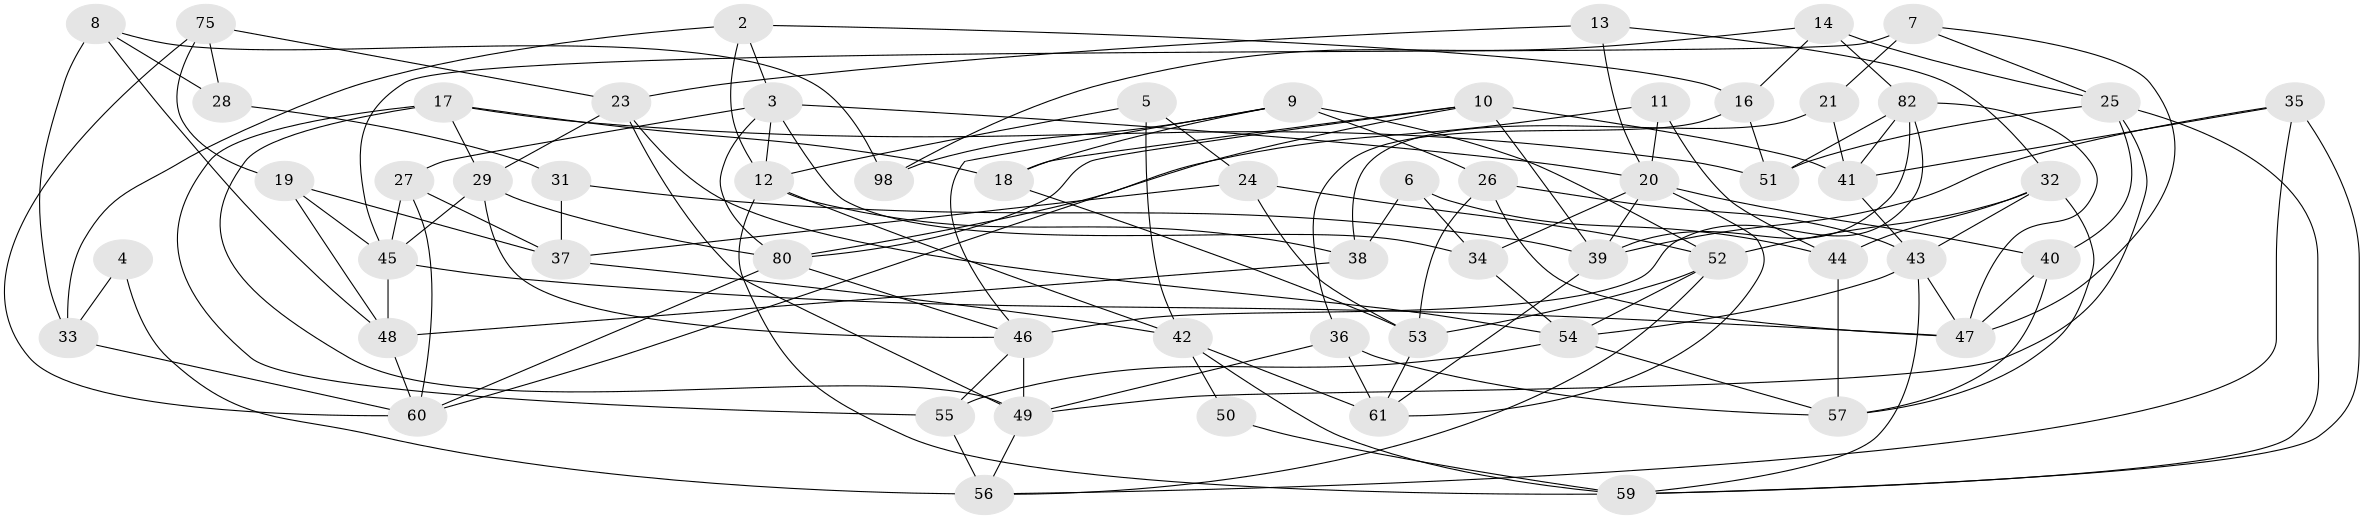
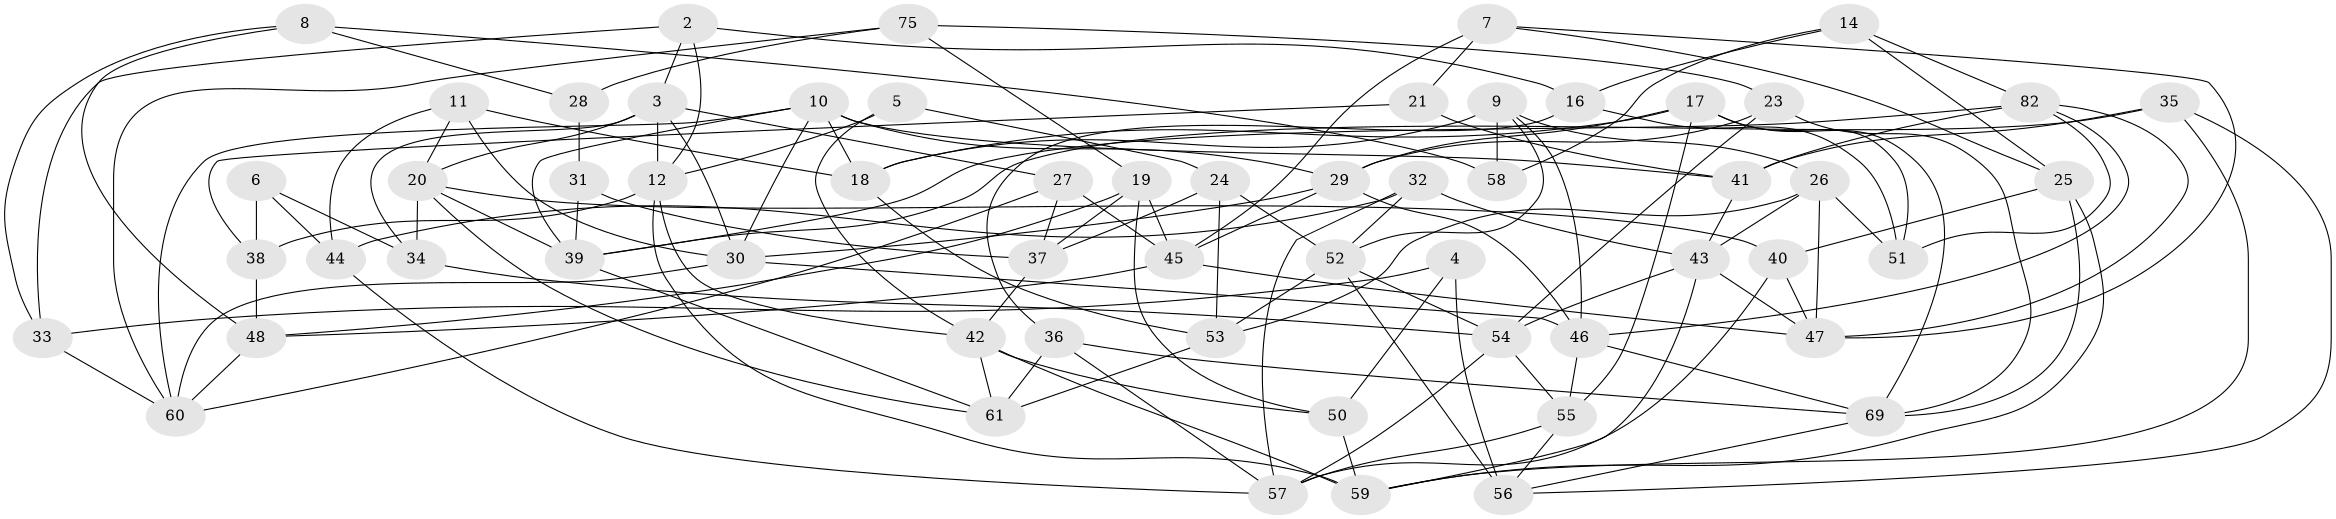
node "13": removed
edge "25" -- "51": now "26" -- "51"
edge "11" -- "18": added
edge "10" -- "29": added
node "98": label "98" -> "58"
node "80": label "80" -> "30"
edge "4" -- "50": added
edge "19" -- "50": added
node "49": label "49" -> "69"
edge "55" -- "57": added
